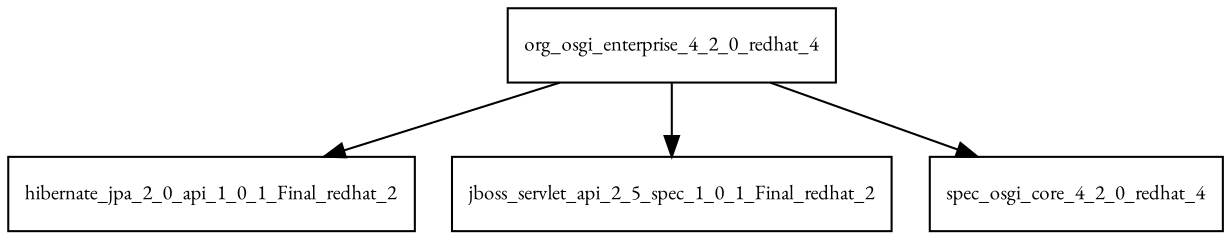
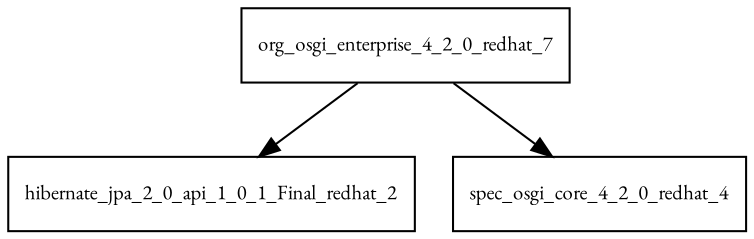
node "org_osgi_enterprise_4_2_0_redhat_4": label "org_osgi_enterprise_4_2_0_redhat_4" -> "org_osgi_enterprise_4_2_0_redhat_7"
node "jboss_servlet_api_2_5_spec_1_0_1_Final_redhat_2": removed
